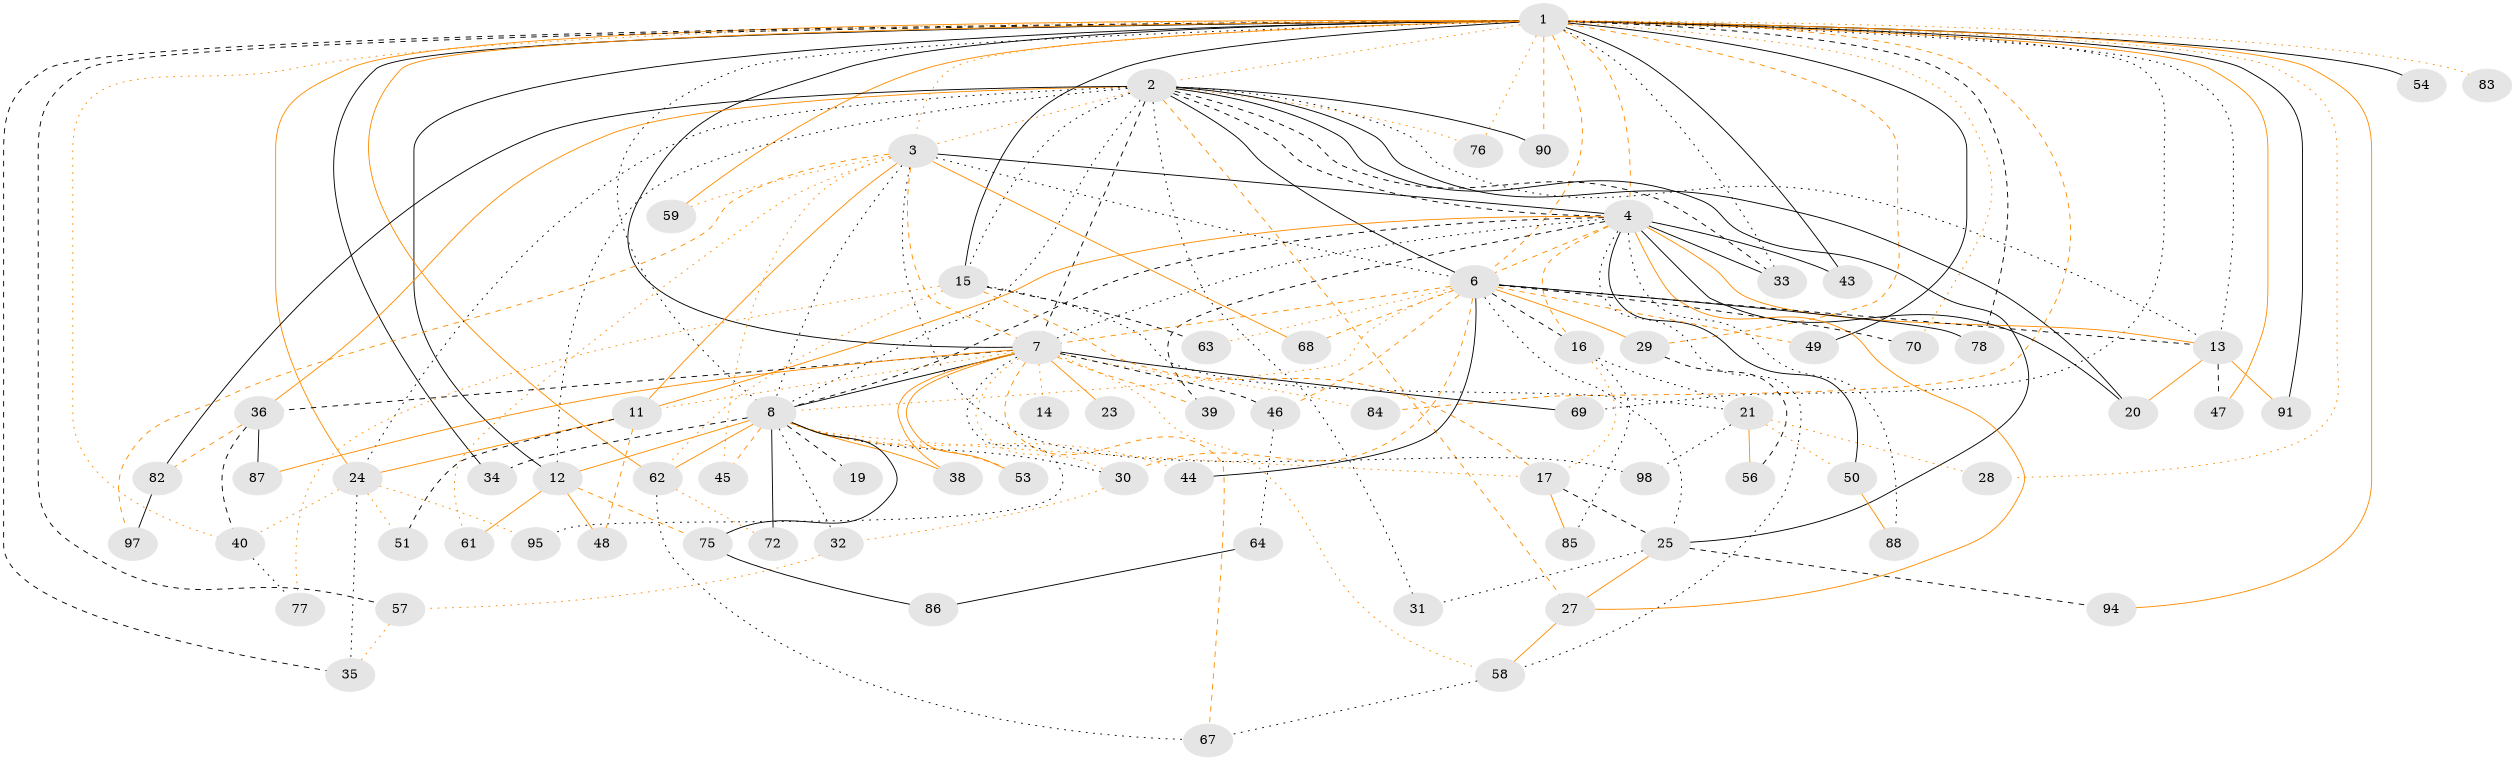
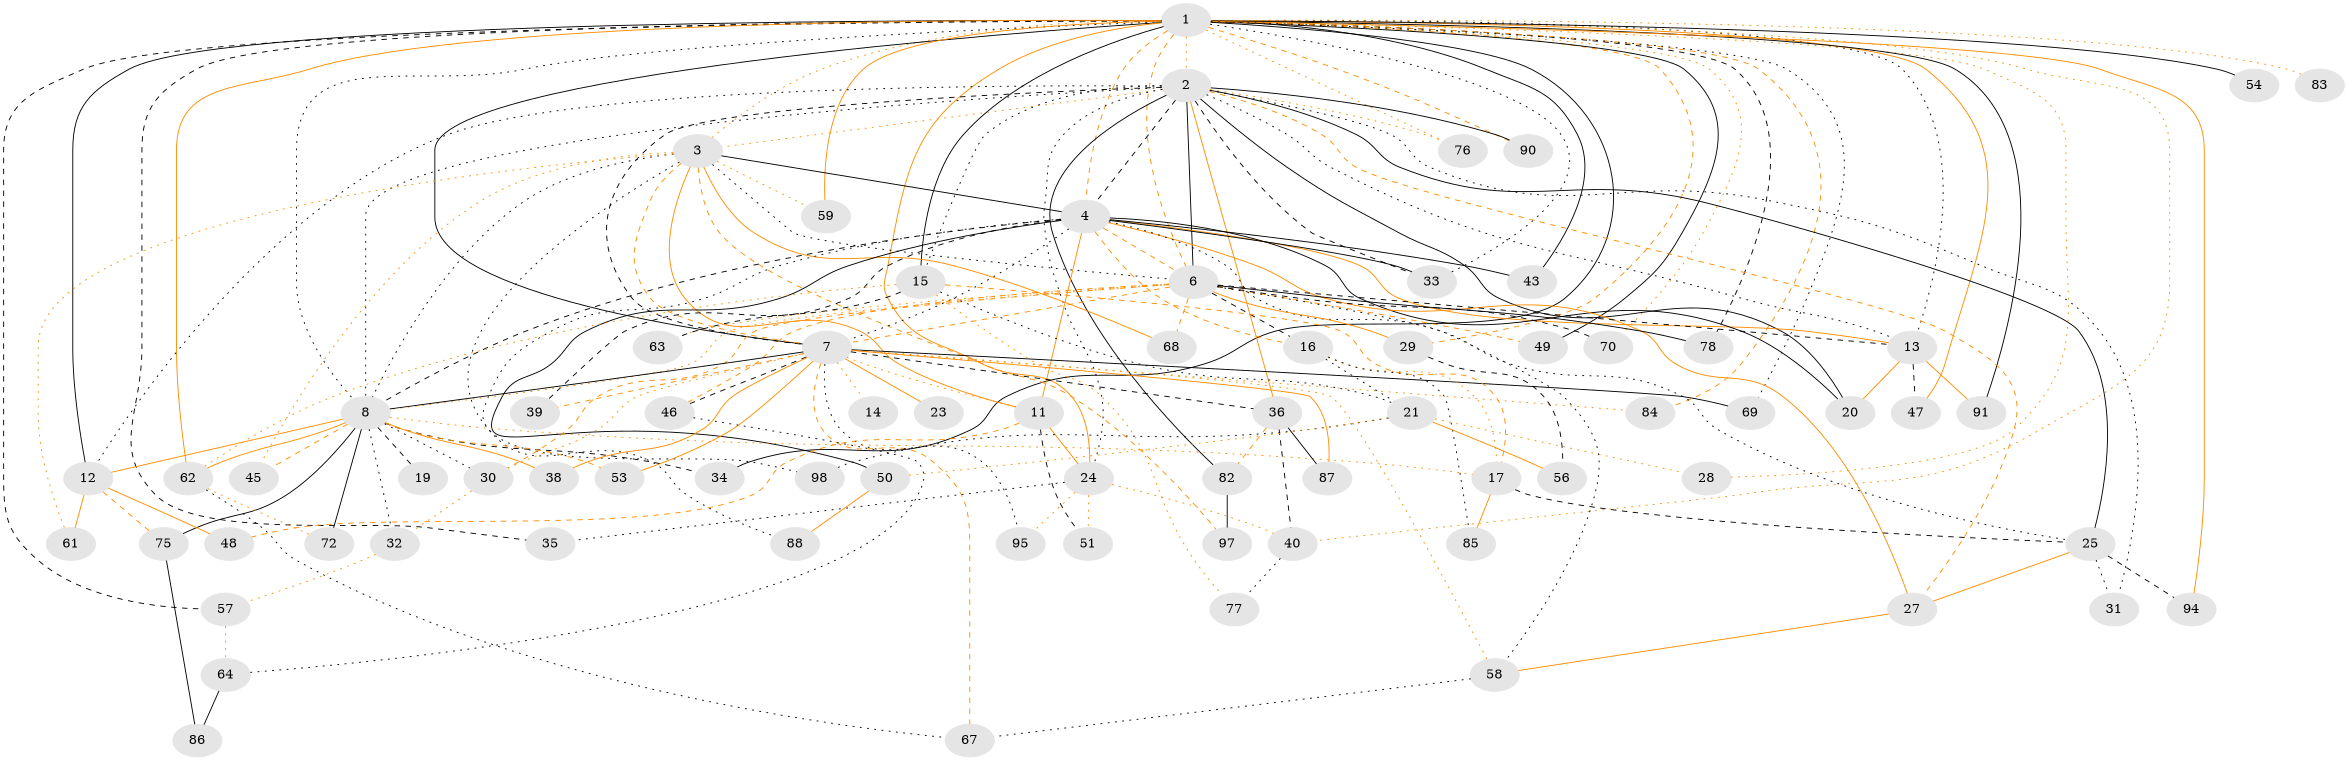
node "44": removed
edge "57" -- "35": now "57" -- "64"
